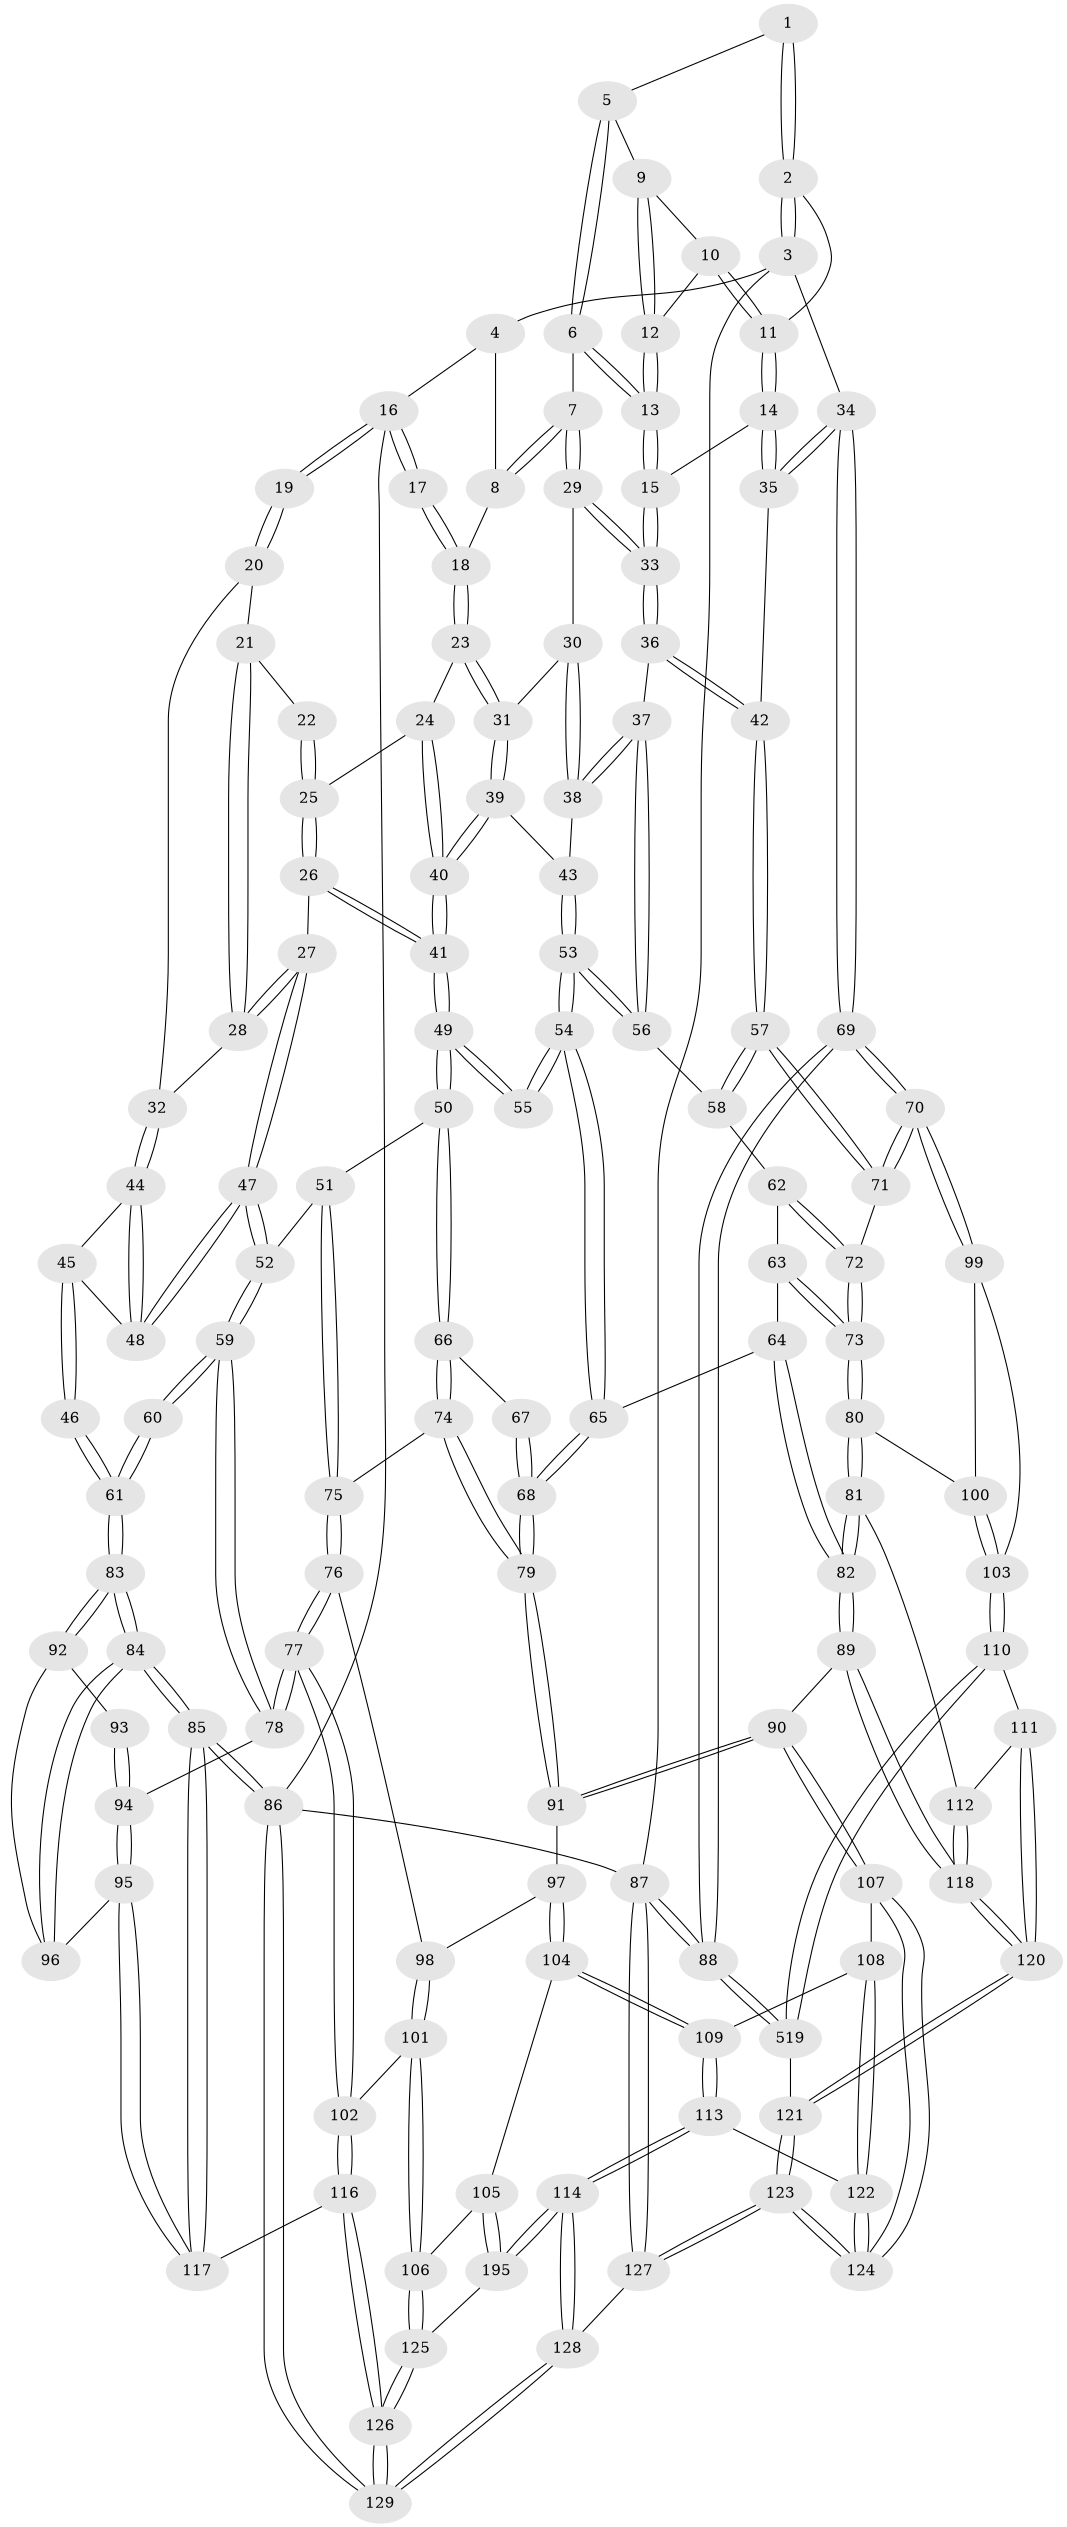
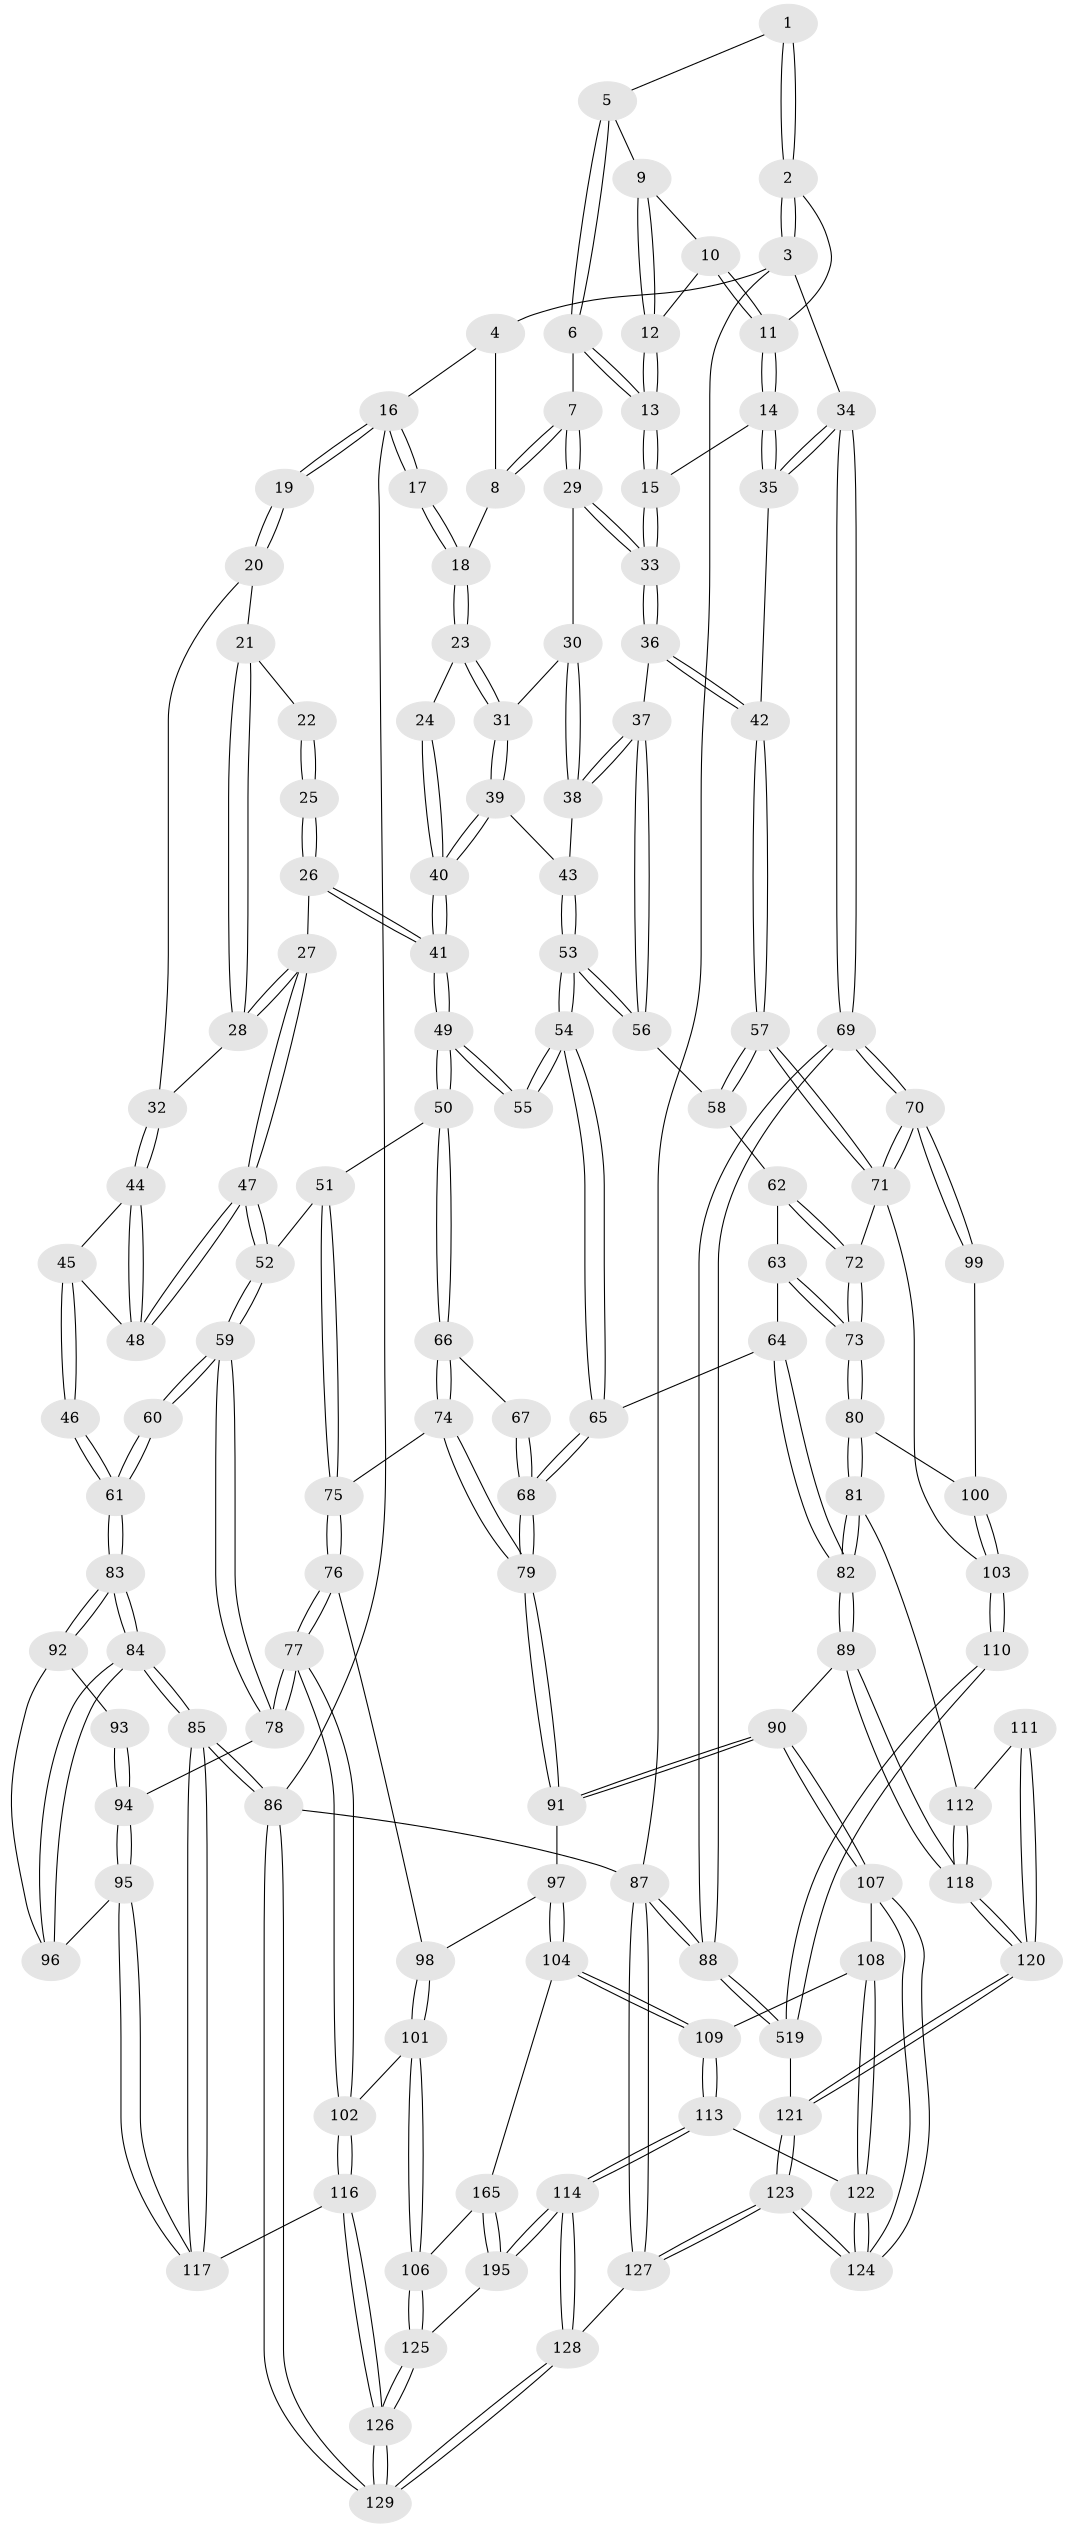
edge "24" -- "25": removed
edge "99" -- "103": now "71" -- "103"
edge "110" -- "111": removed
node "105": label "105" -> "165"
